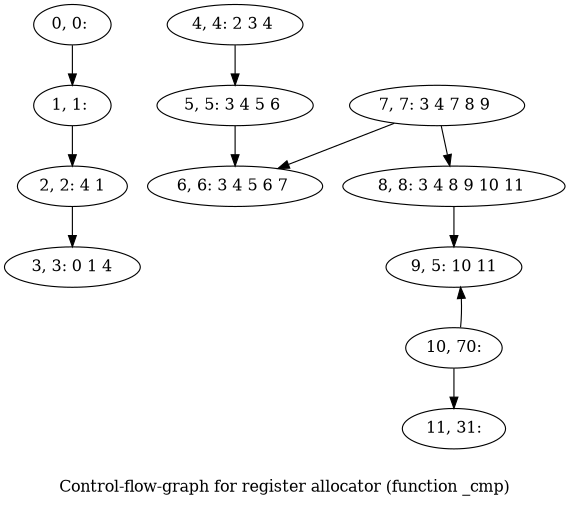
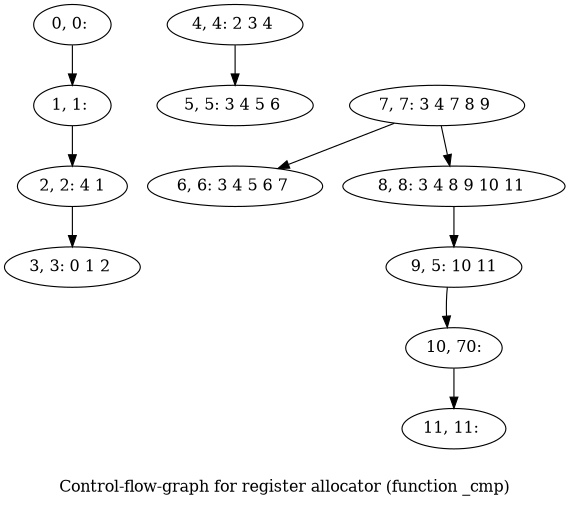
edge "5, 5: 3 4 5 6" -> "6, 6: 3 4 5 6 7": removed
node "3, 3: 0 1 4": label "3, 3: 0 1 4" -> "3, 3: 0 1 2"
edge "10, 70:" -> "9, 5: 10 11": reversed
node "11, 31:": label "11, 31:" -> "11, 11:"
